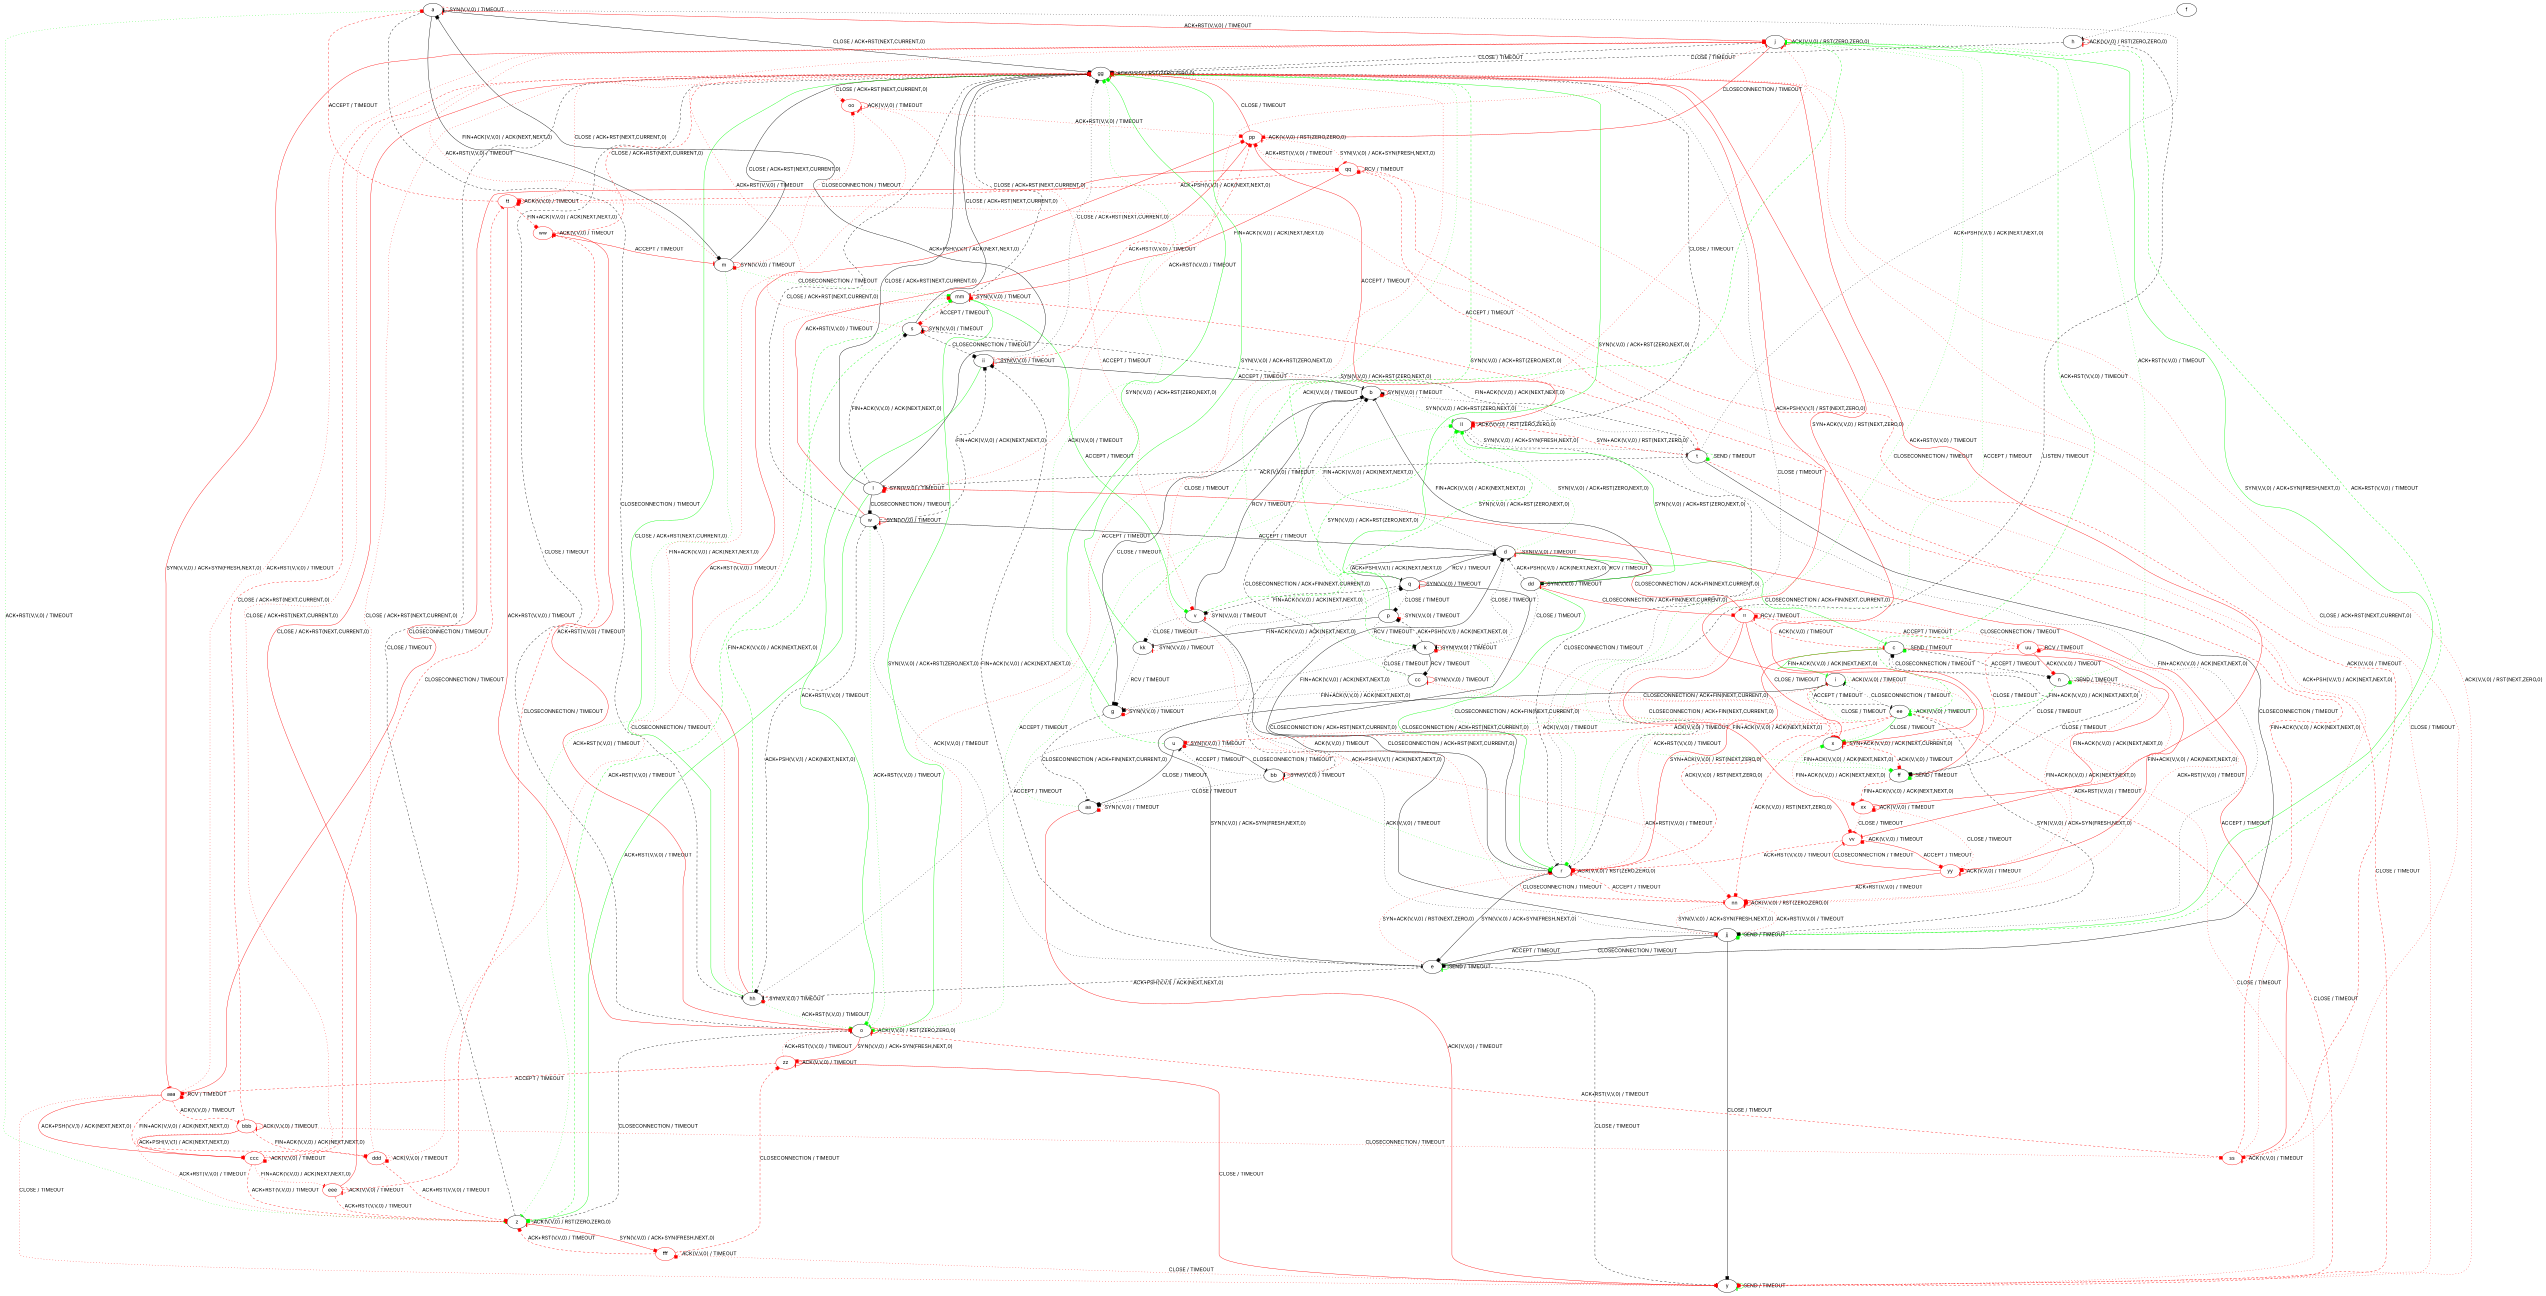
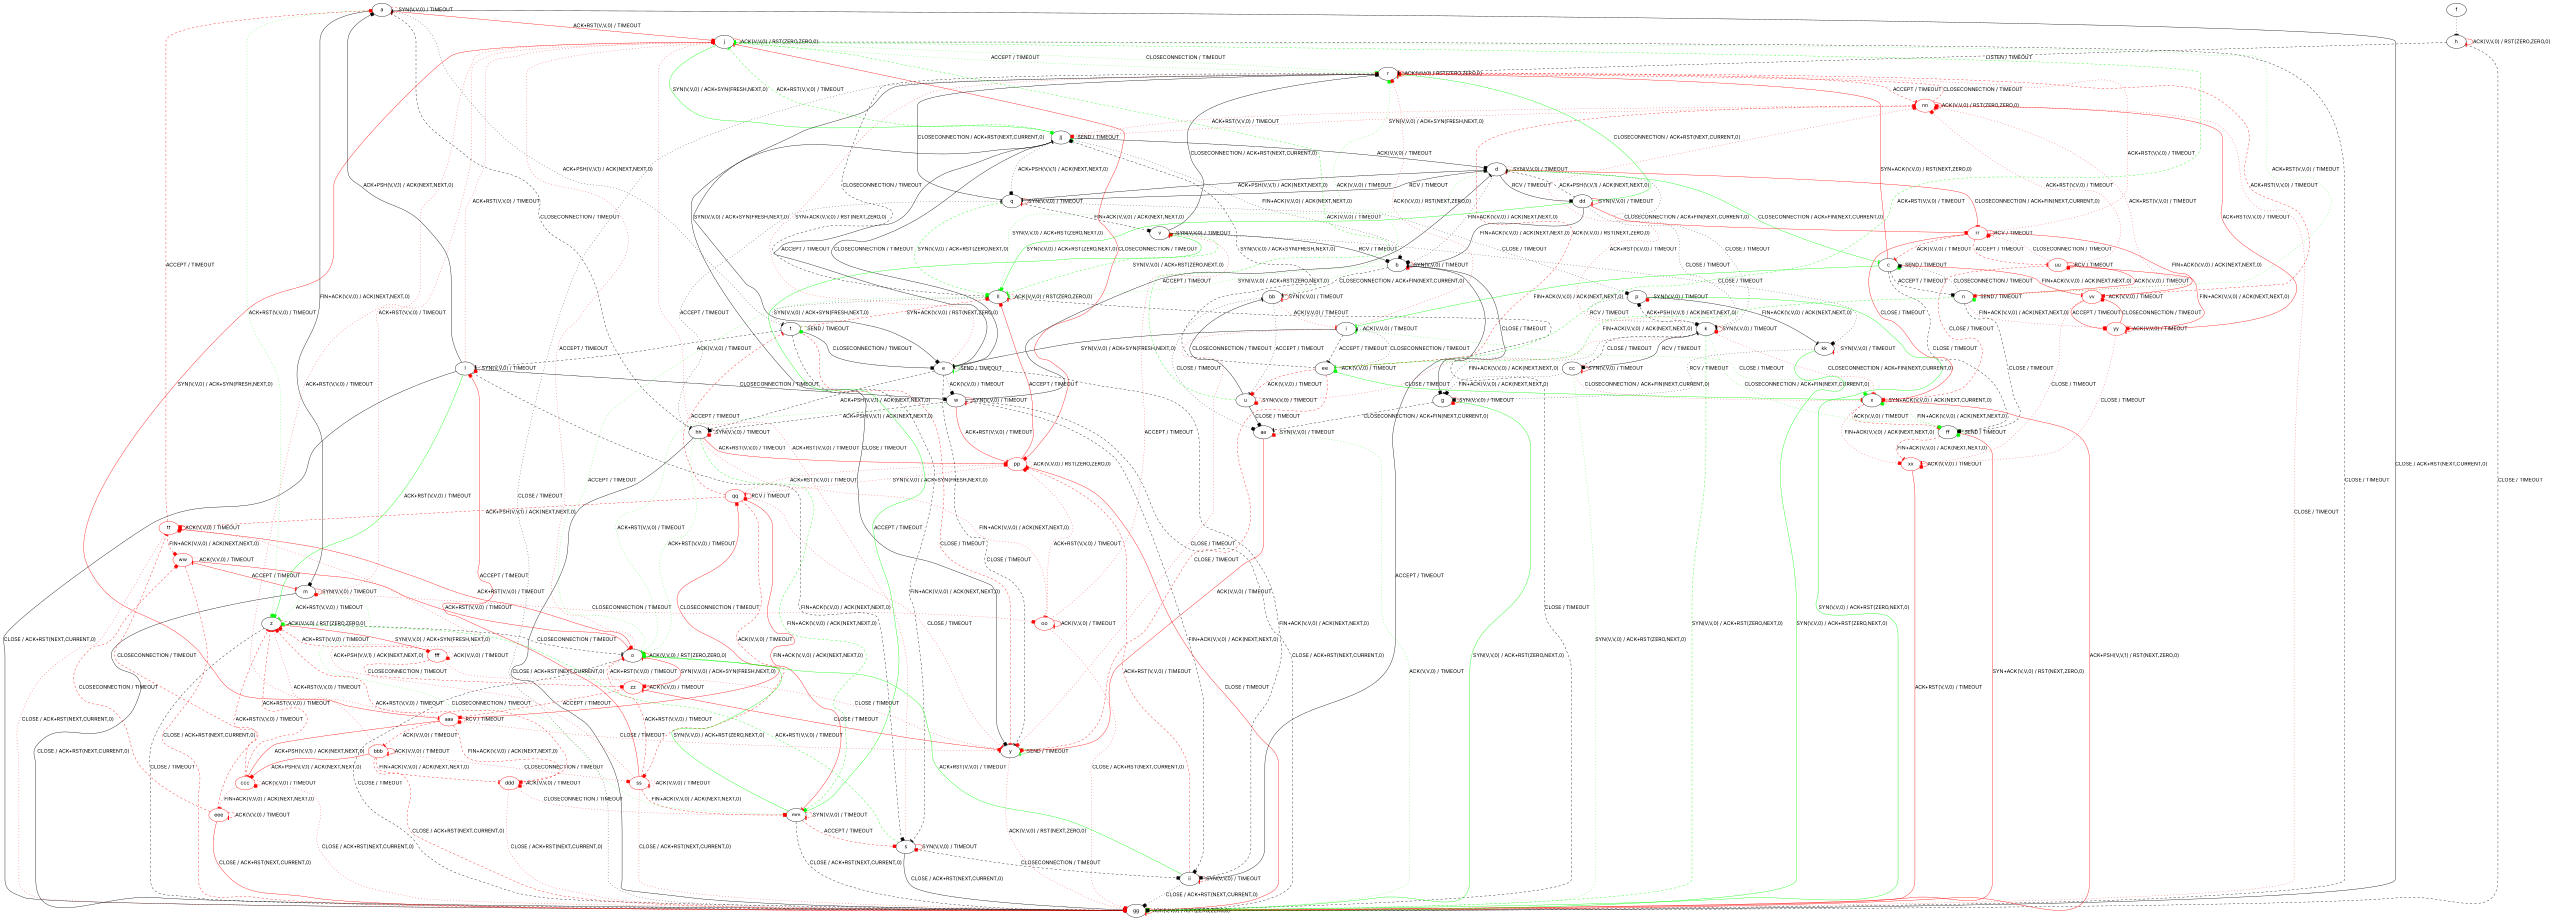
edge "gg" -> "oo": reversed
edge "hh" -> "gg": color green -> black
edge "i" -> "r": style dashed -> dotted
edge "xx" -> "vv": reversed
